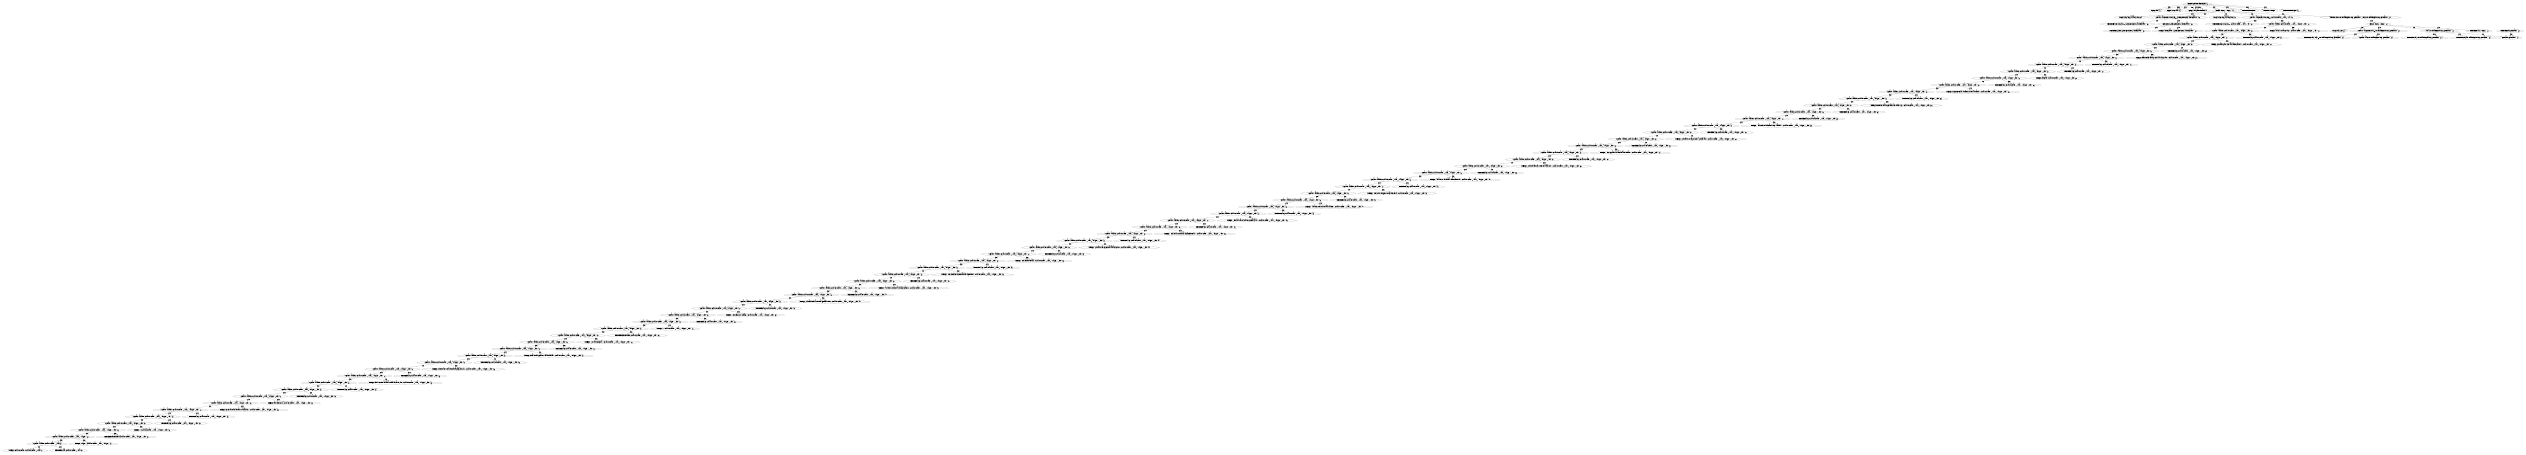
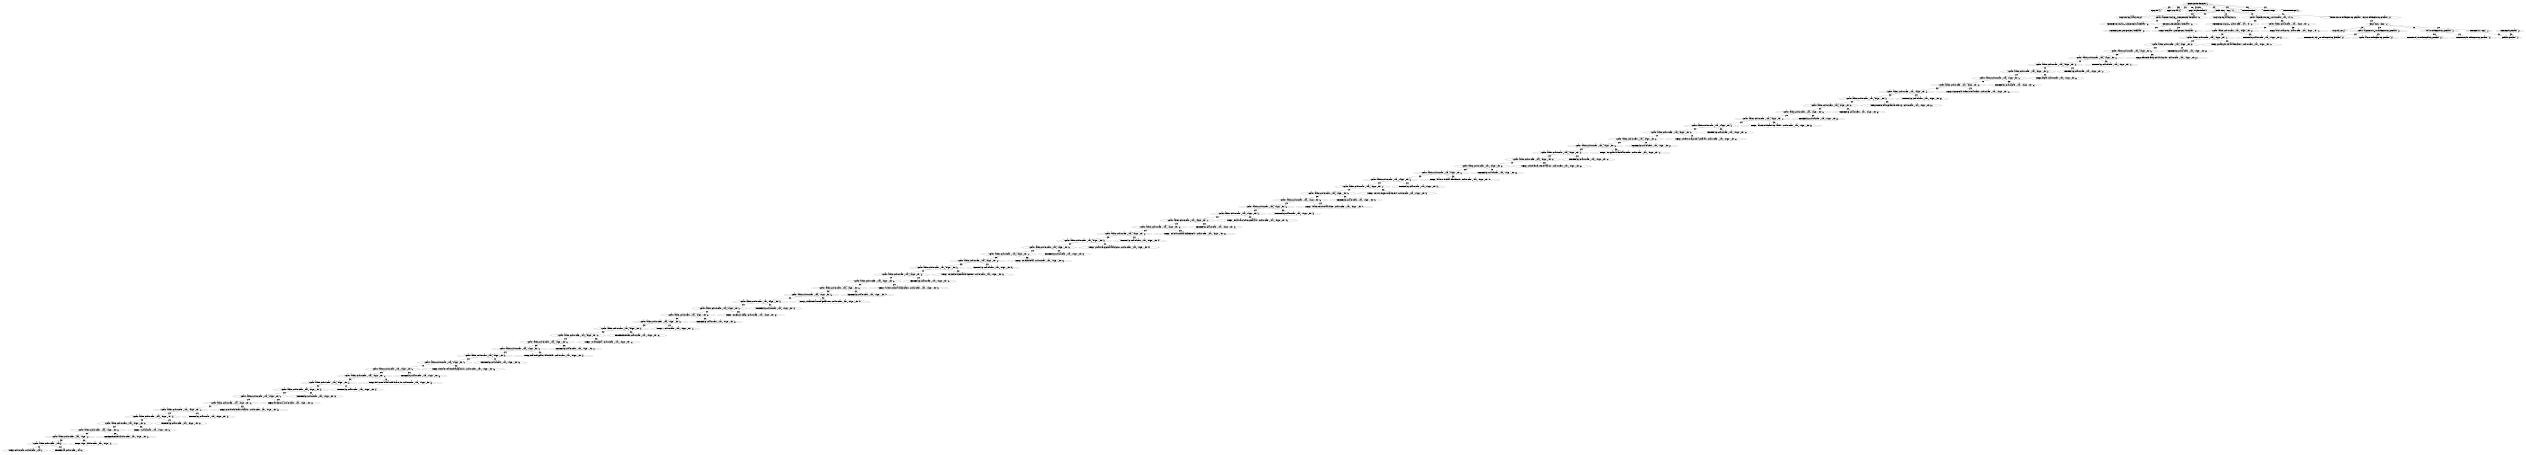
edge "(<init>,new BuildException(msg, getLocation()))" -> "(getLocation,getLocation())": now "(IDENTIFIER,$obj1,<empty>)" -> "(getLocation,getLocation())"
